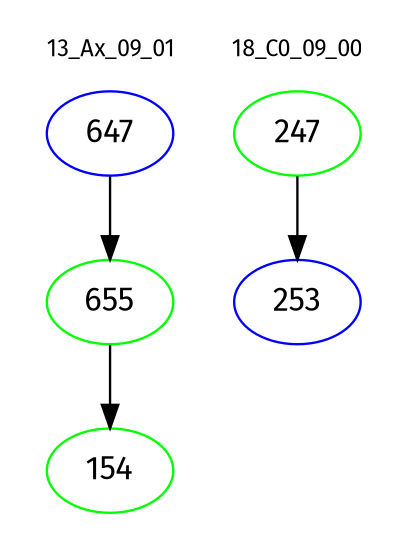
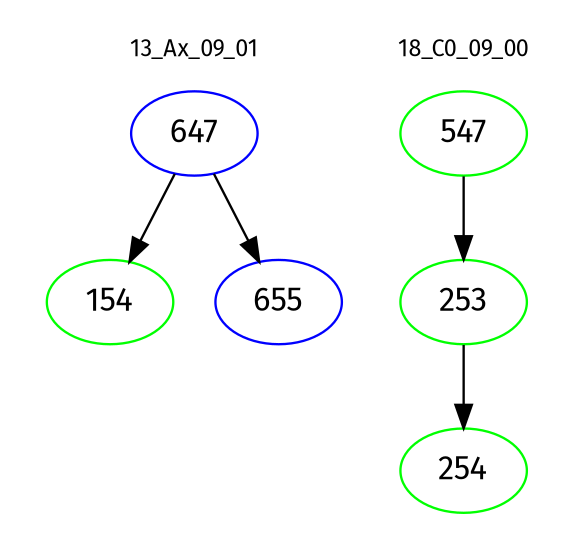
node "247": label "247" -> "547"
node "655": color green -> blue
node "253": color blue -> green
edge "655" -> "154": now "647" -> "154"
node "254": added
